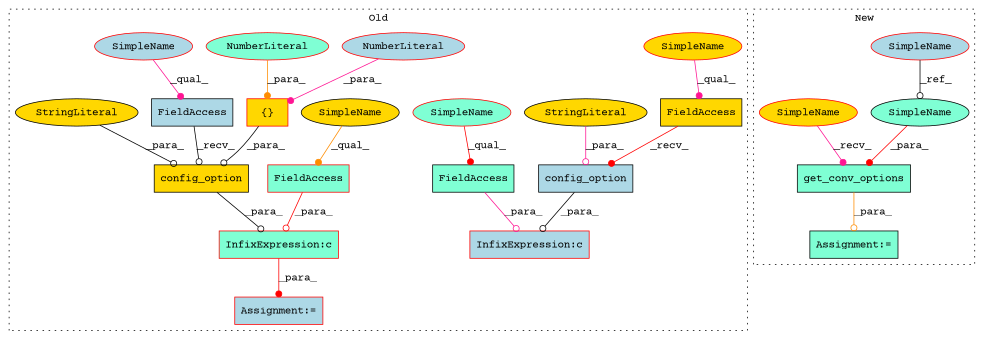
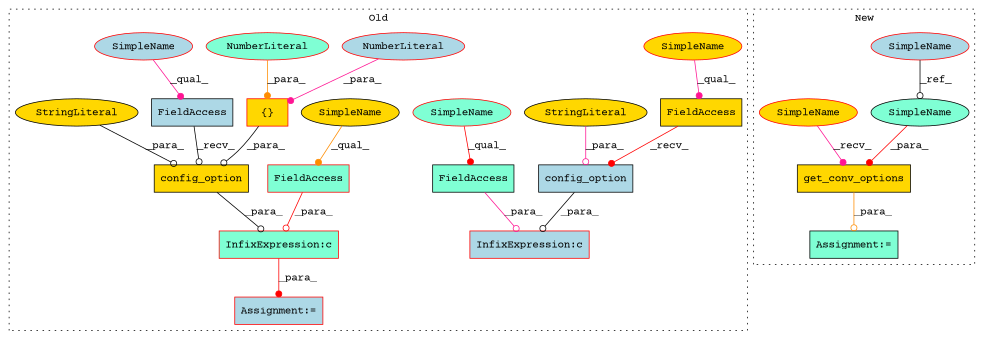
node "get_conv_options": fillcolor aquamarine -> gold
